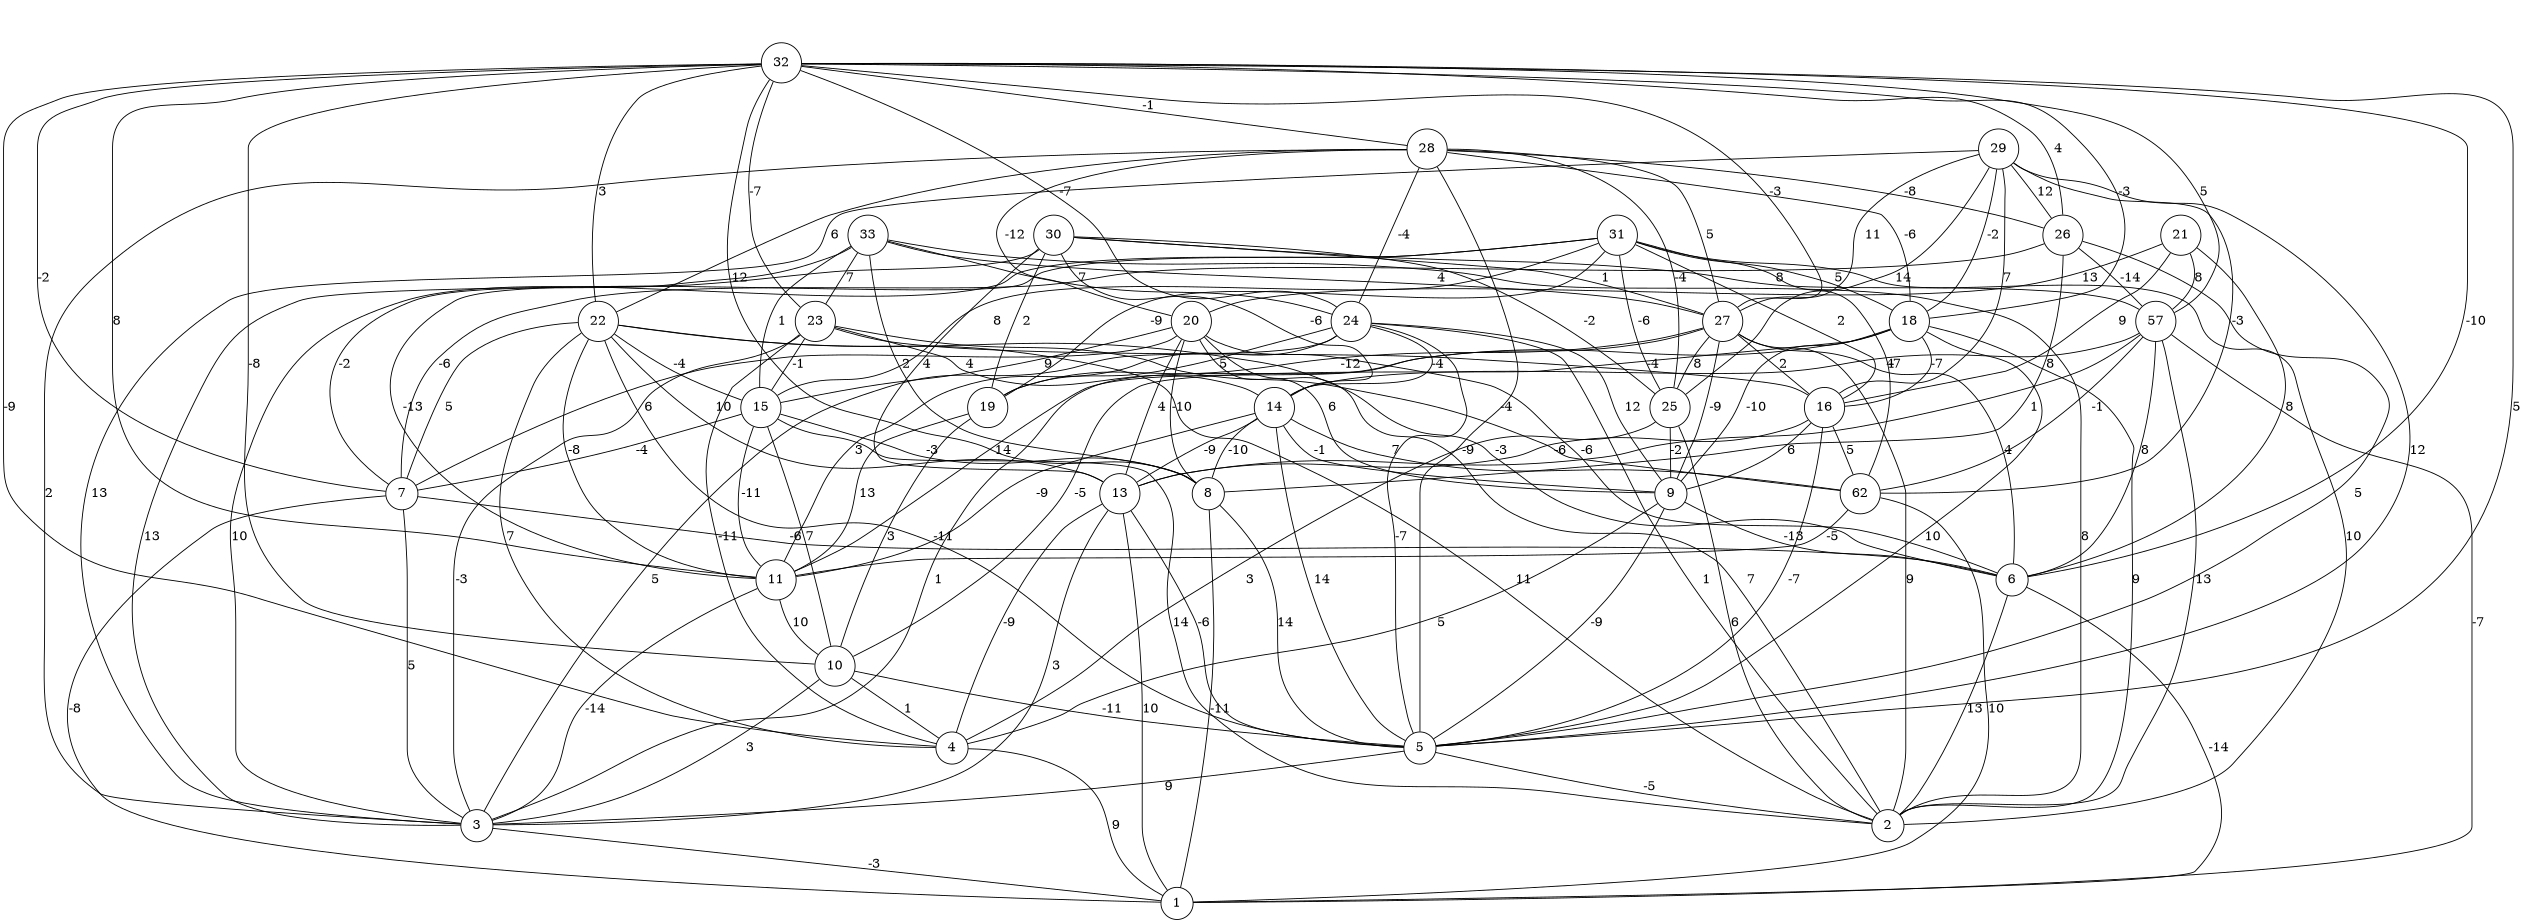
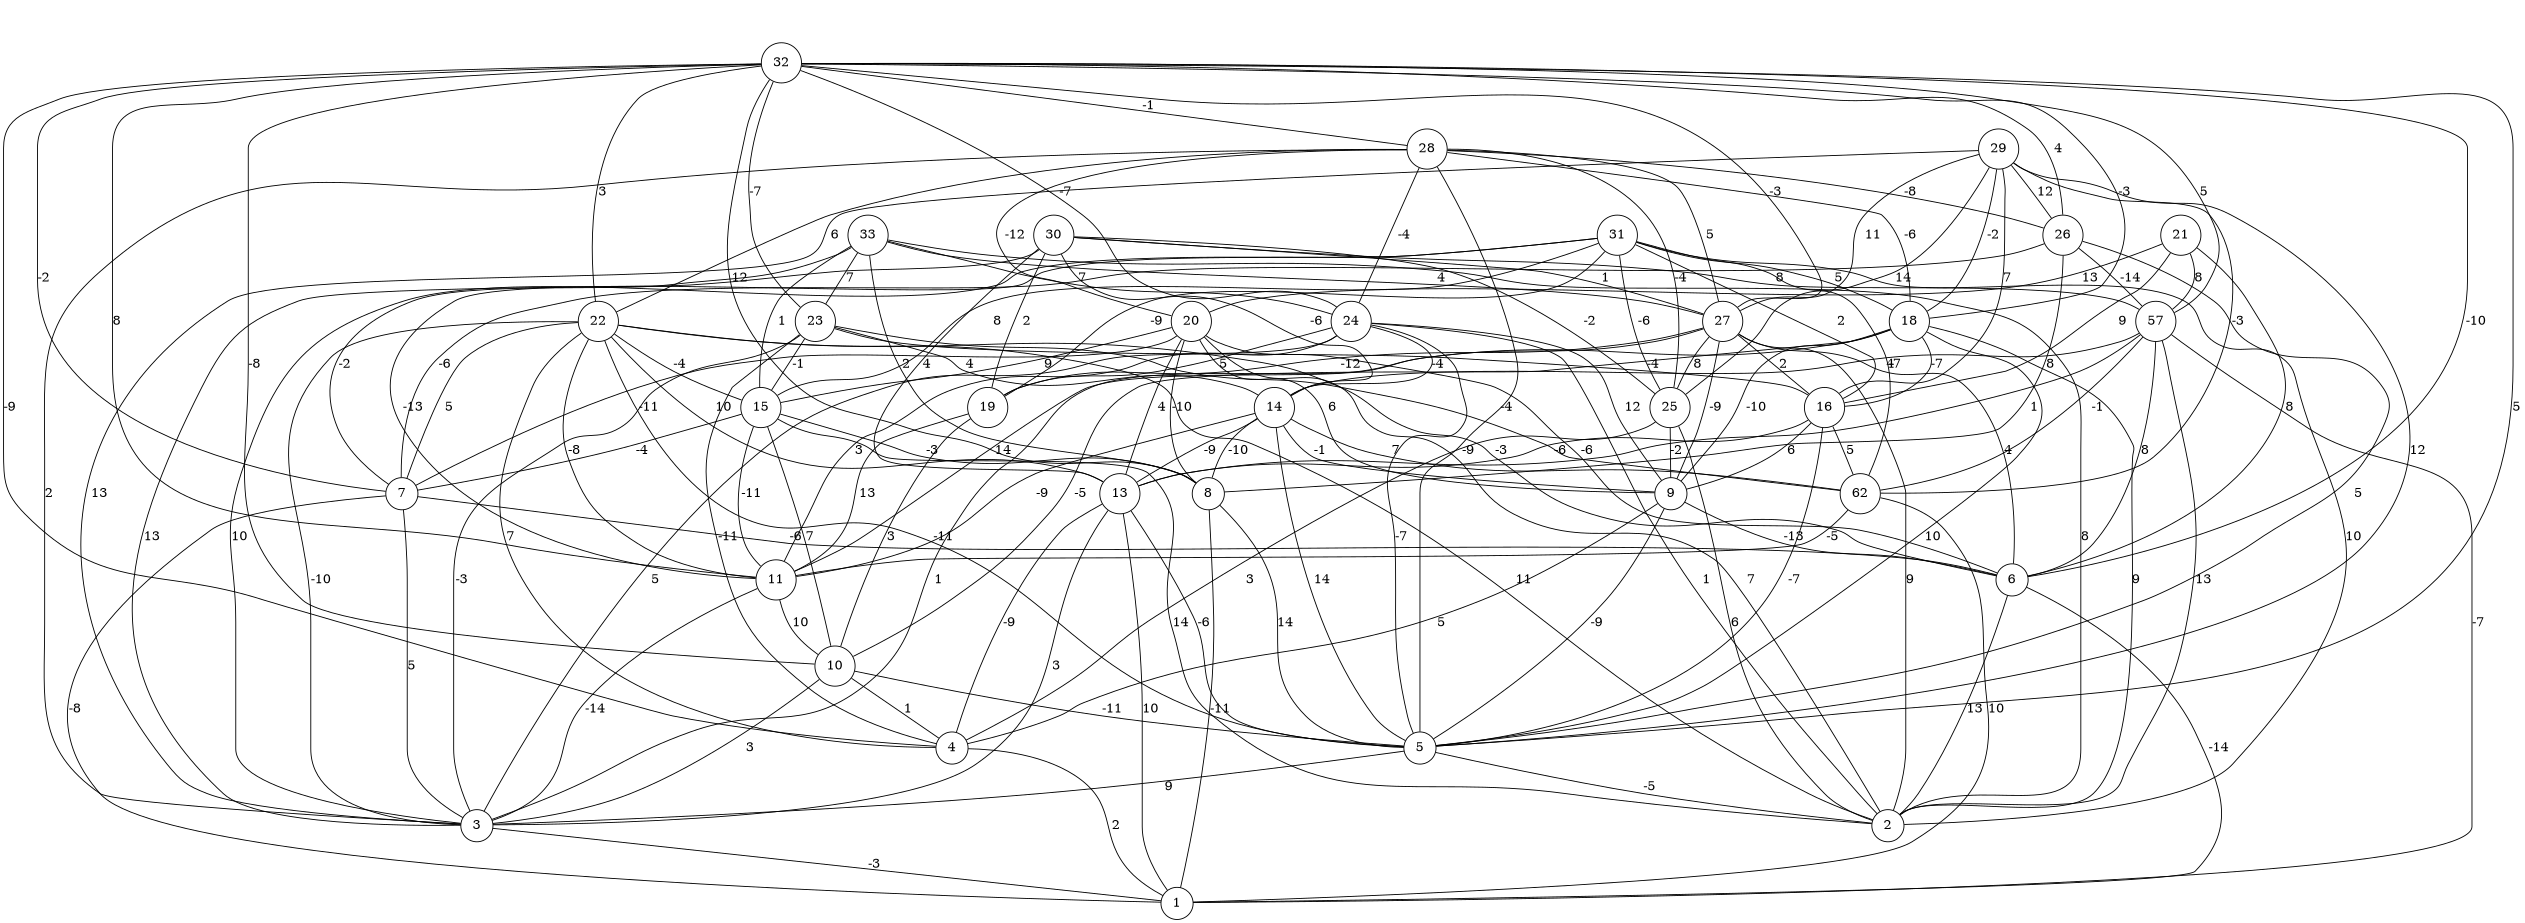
edge "20" -- "7": label "6" -> "-11"
edge "22" -- "3": added, label "-10"
edge "4" -- "1": label "9" -> "2"
